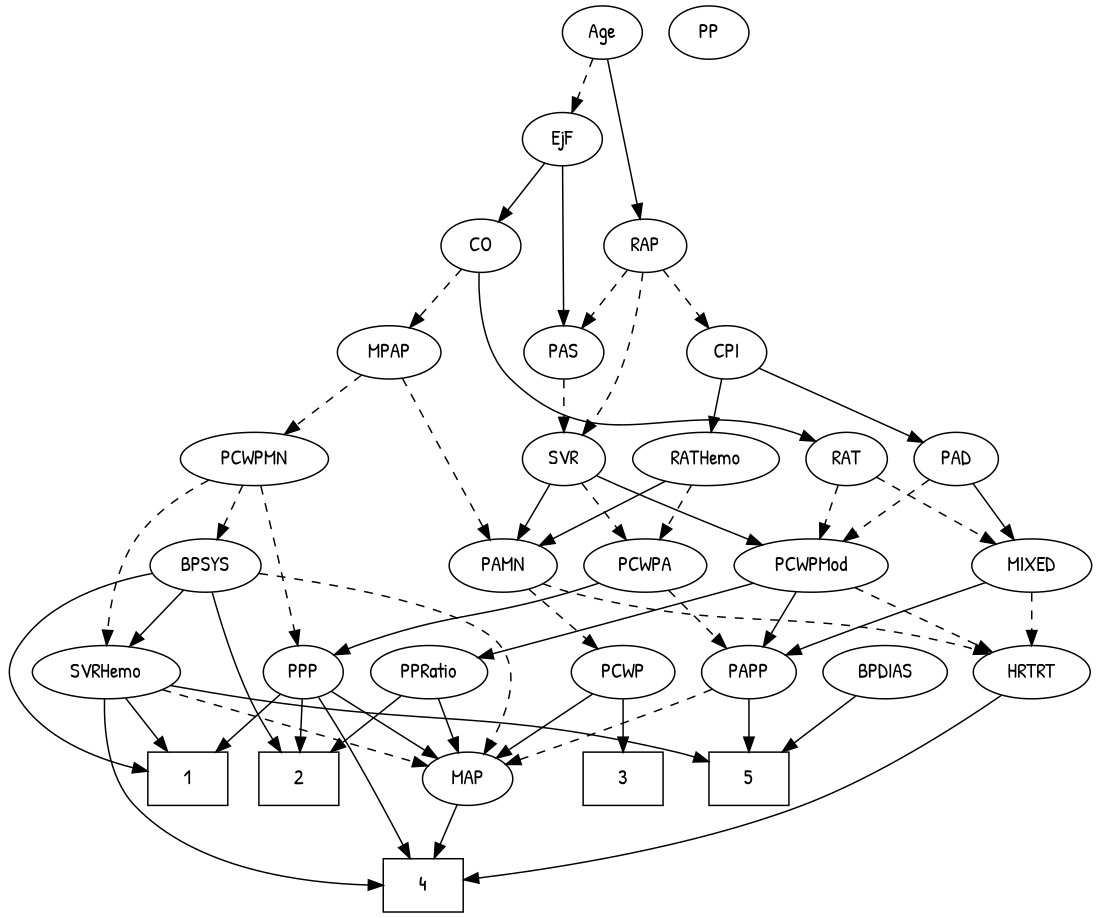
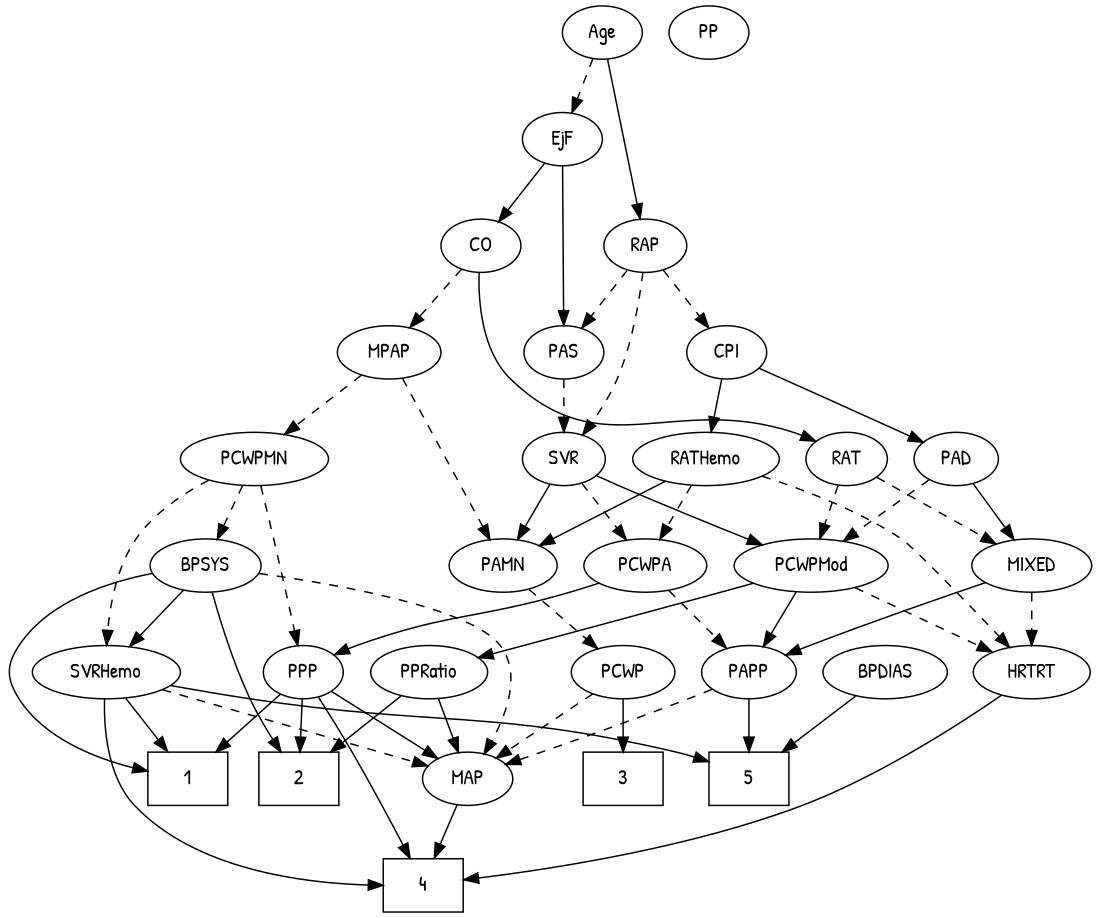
edge "PAMN" -> "HRTRT": now "RATHemo" -> "HRTRT"
edge "PCWP" -> "MAP": style solid -> dashed
